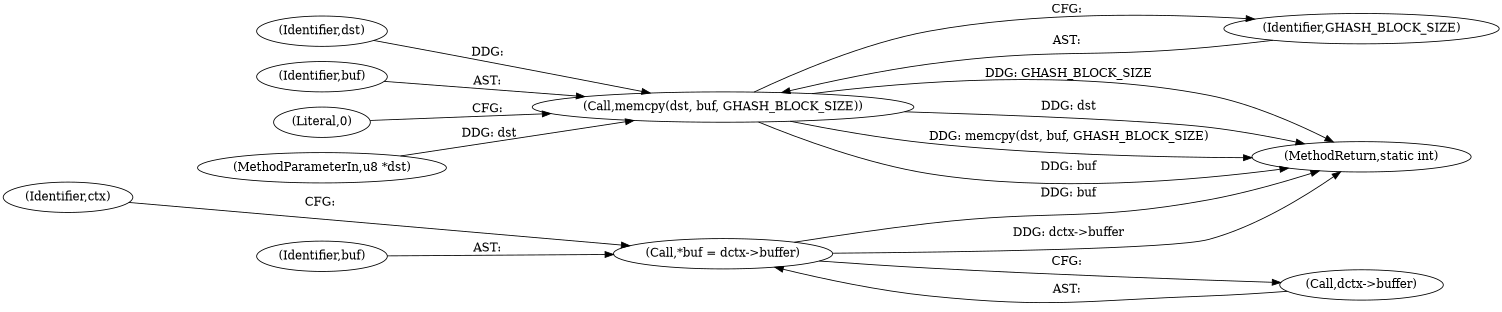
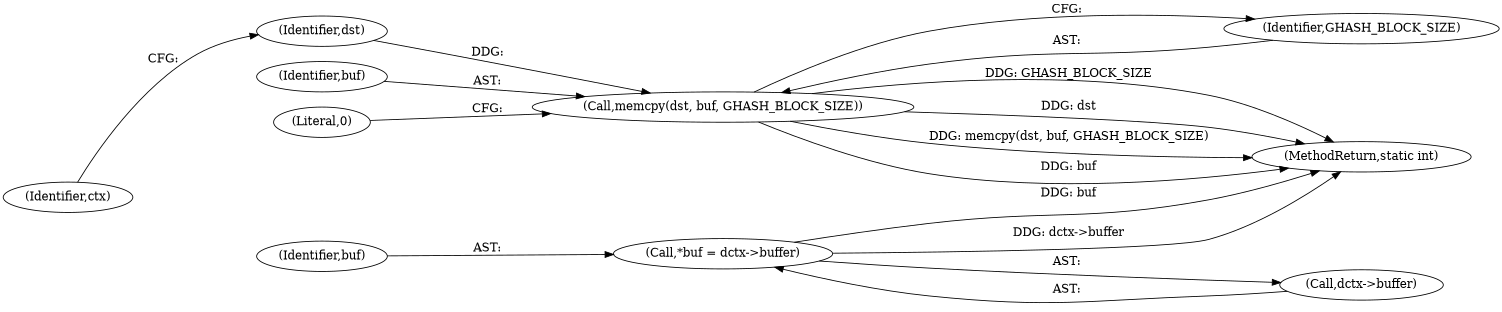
node "(MethodParameterIn,u8 *dst)": removed
edge "(Identifier,ctx)" -> "(Call,*buf = dctx->buffer)": now "(Identifier,ctx)" -> "(Identifier,dst)"
edge "(Call,*buf = dctx->buffer)" -> "(Call,dctx->buffer)": label "CFG: " -> "AST: "
